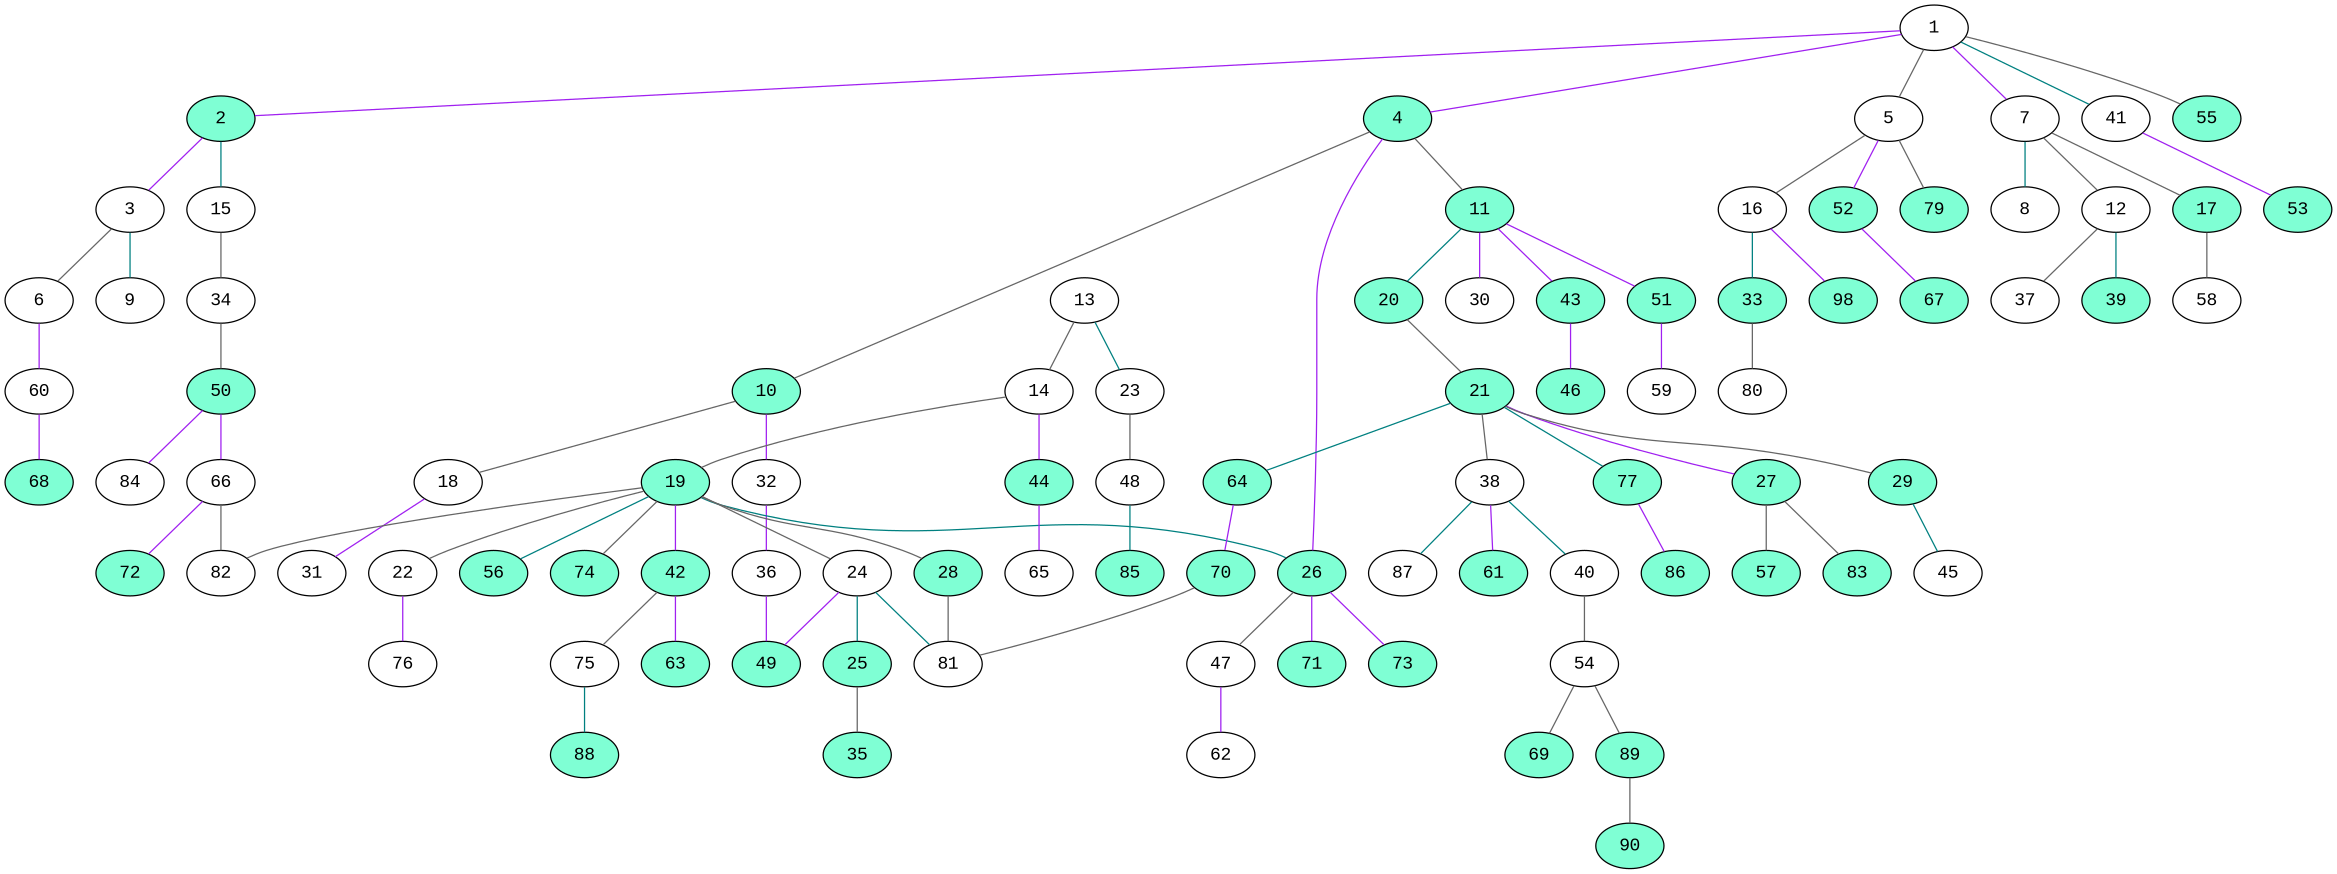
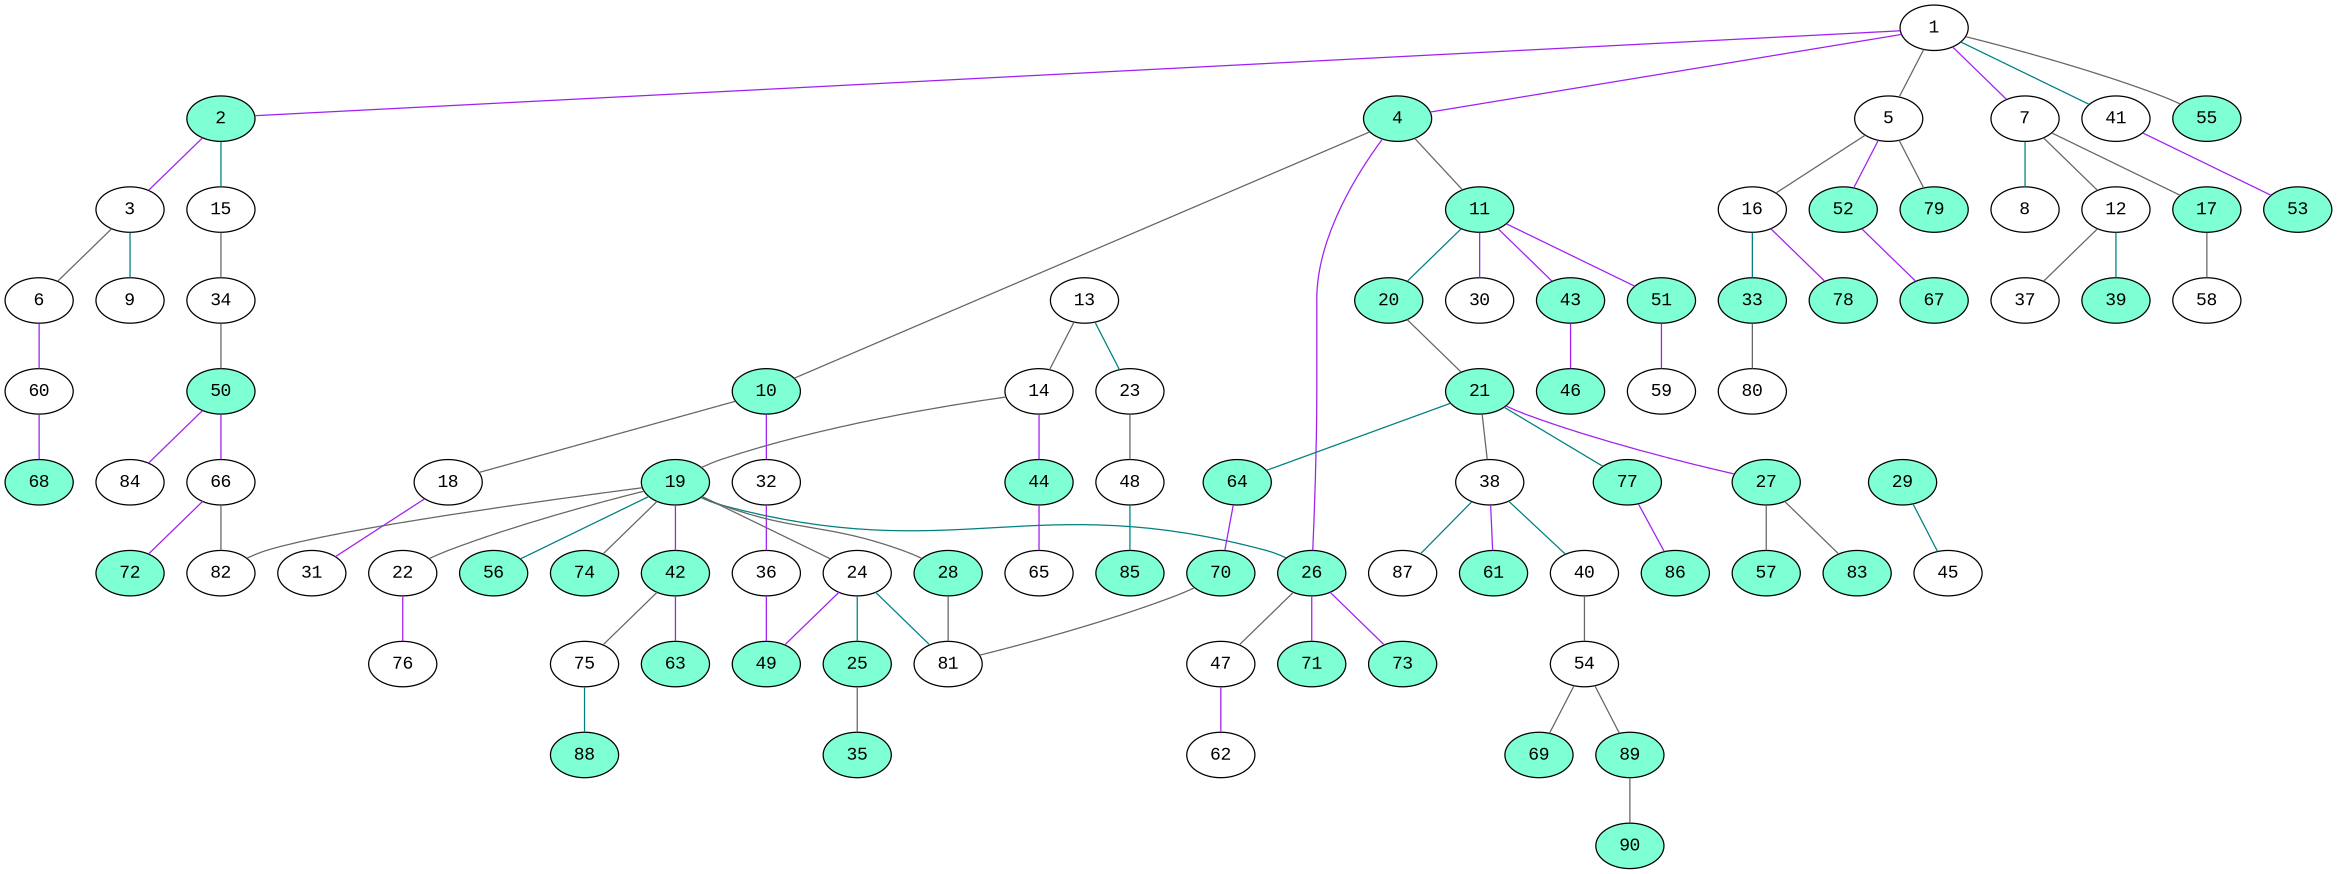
node "98": label "98" -> "78"
edge "21" -- "29": removed
